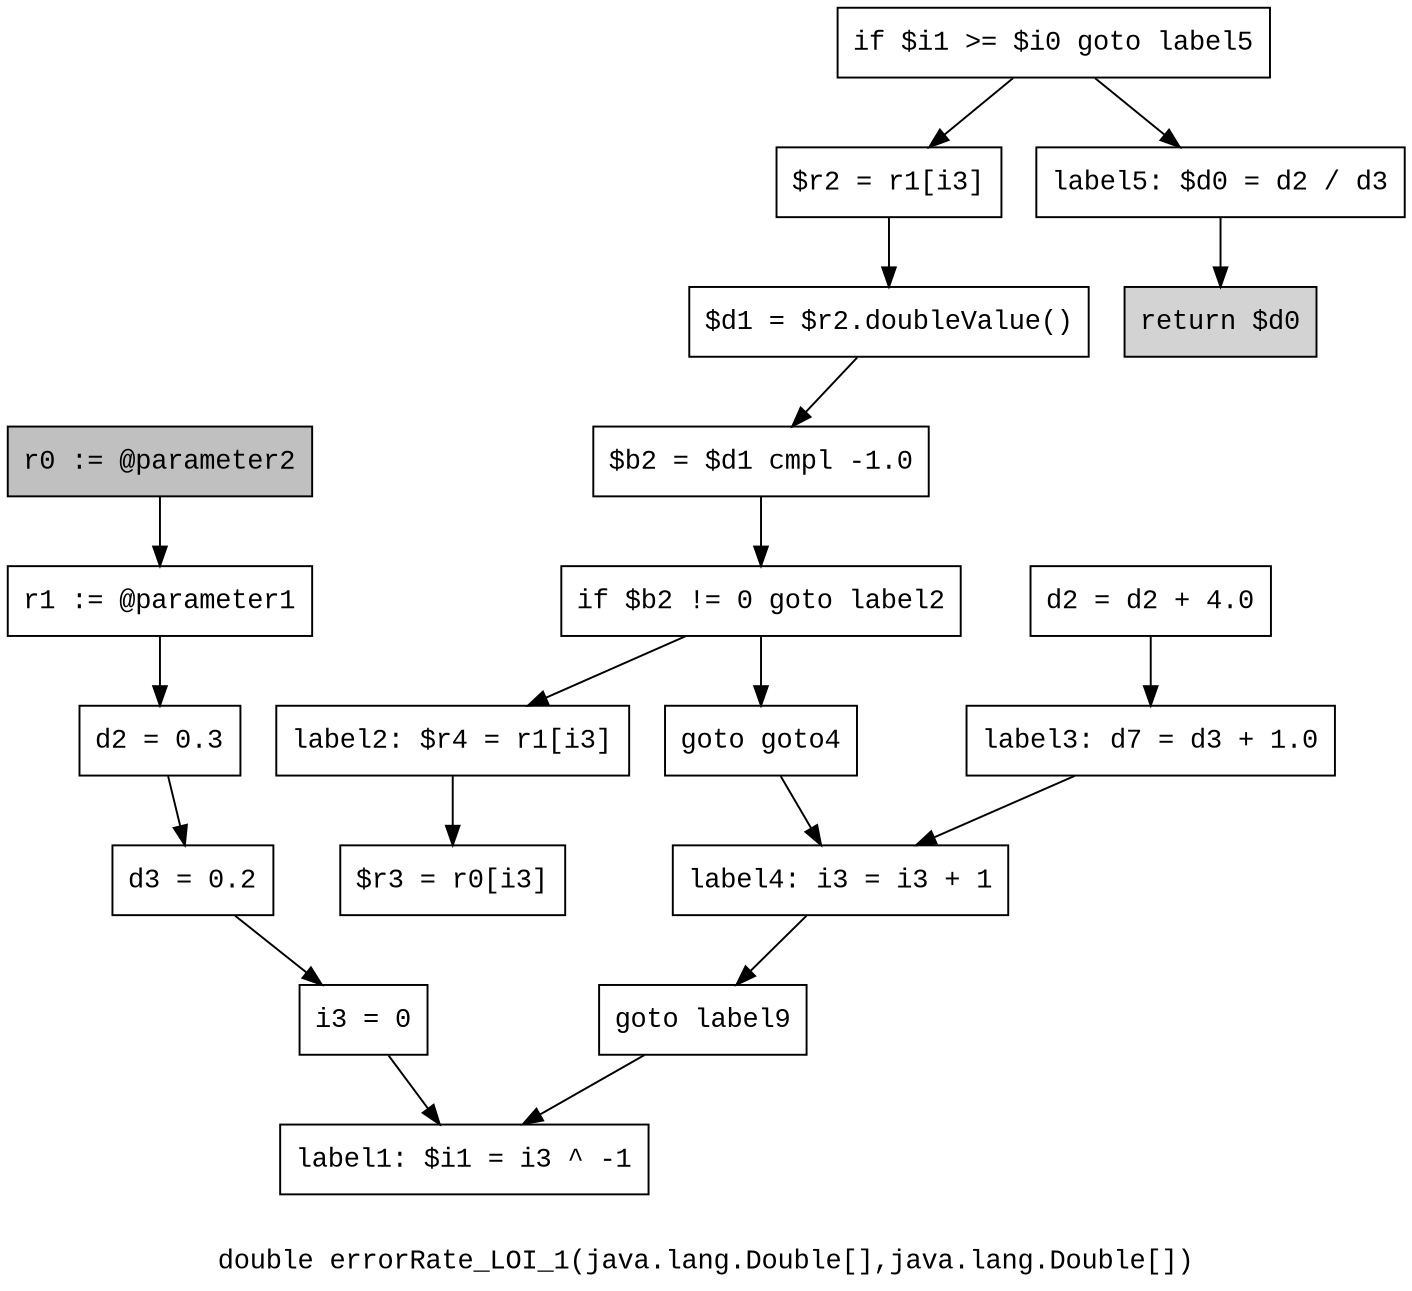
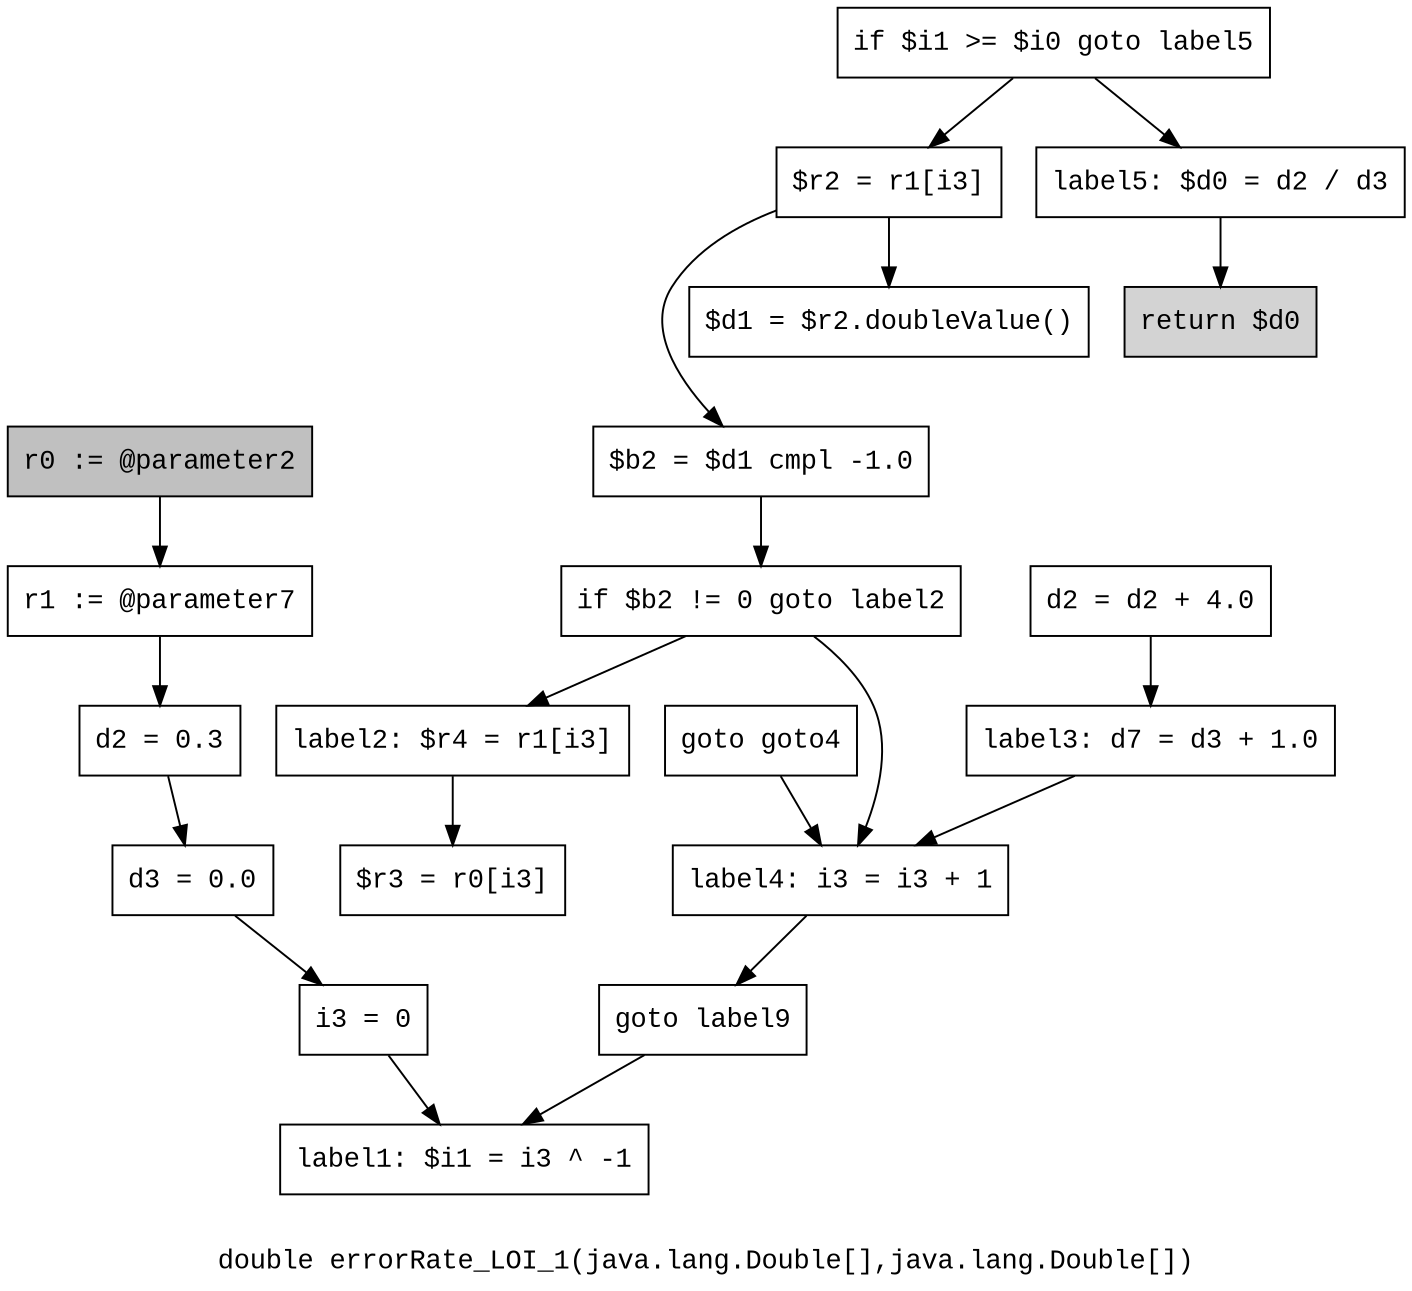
edge "$d1 = $r2.doubleValue()" -> "$b2 = $d1 cmpl -1.0": now "$r2 = r1[i3]" -> "$b2 = $d1 cmpl -1.0"
node "r1 := @parameter1": label "r1 := @parameter1" -> "r1 := @parameter7"
edge "if $b2 != 0 goto label2" -> "goto goto4": now "if $b2 != 0 goto label2" -> "label4: i3 = i3 + 1"
node "d3 = 0.2": label "d3 = 0.2" -> "d3 = 0.0"
